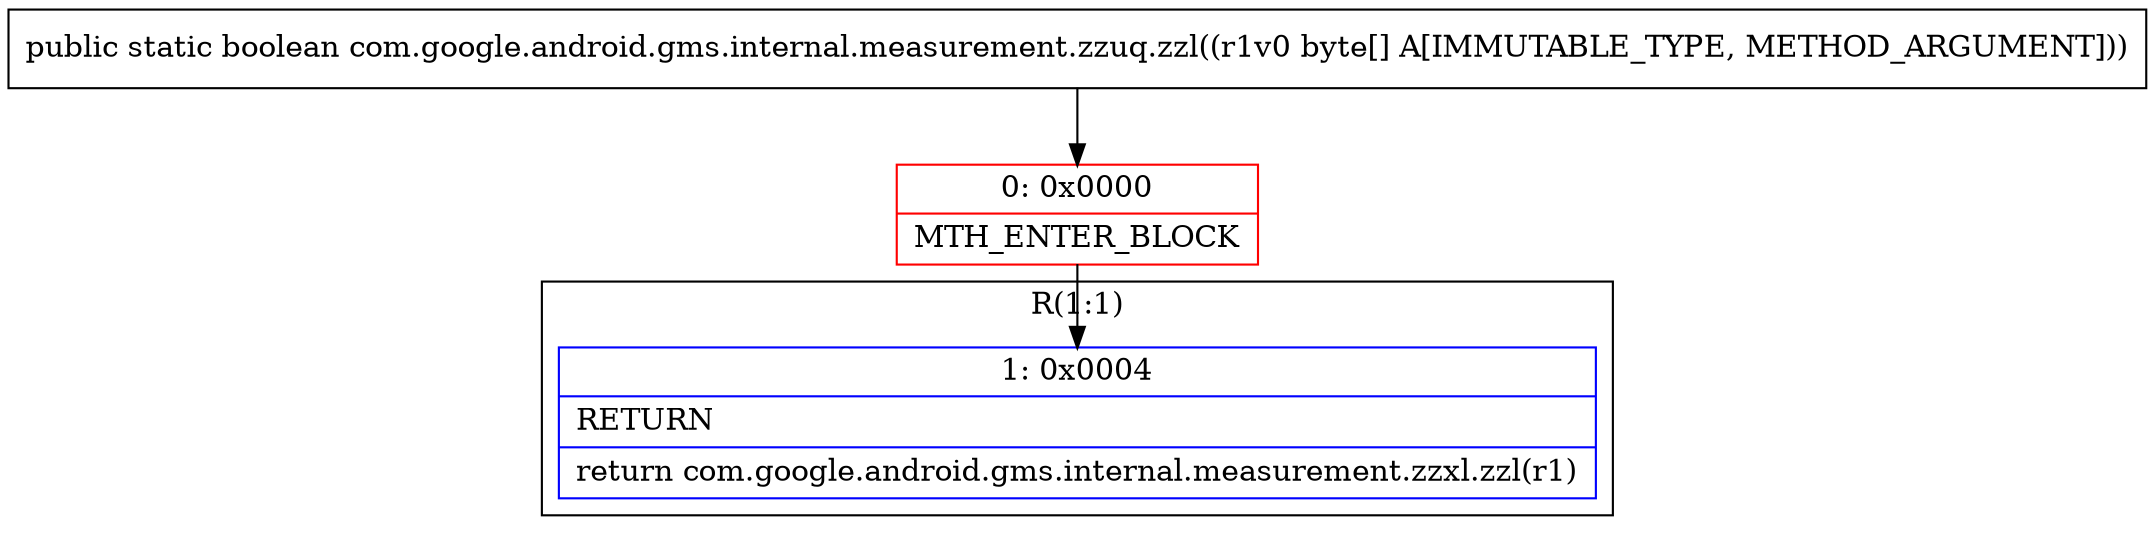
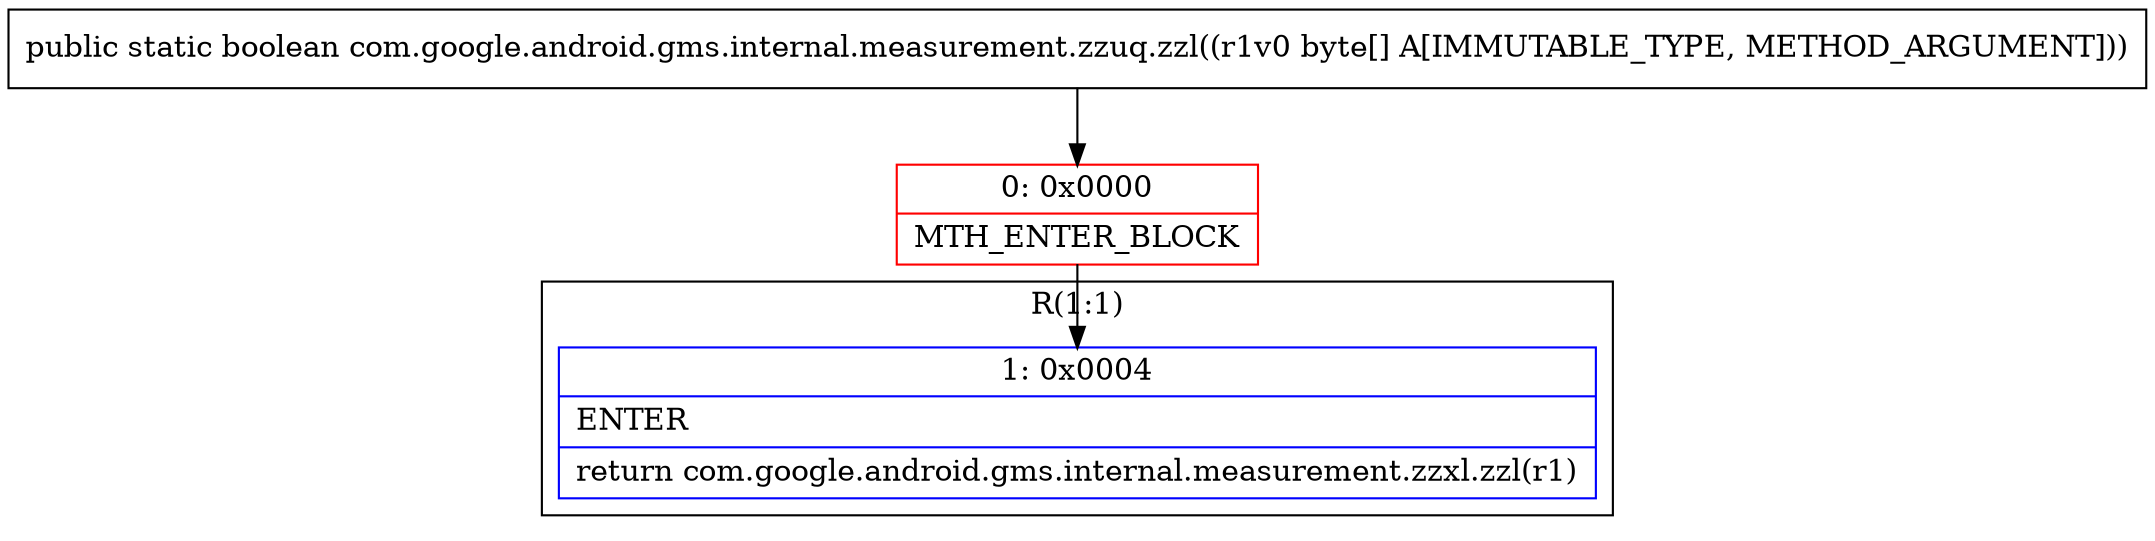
node "1: 0x0004": text "RETURN" -> "ENTER"
